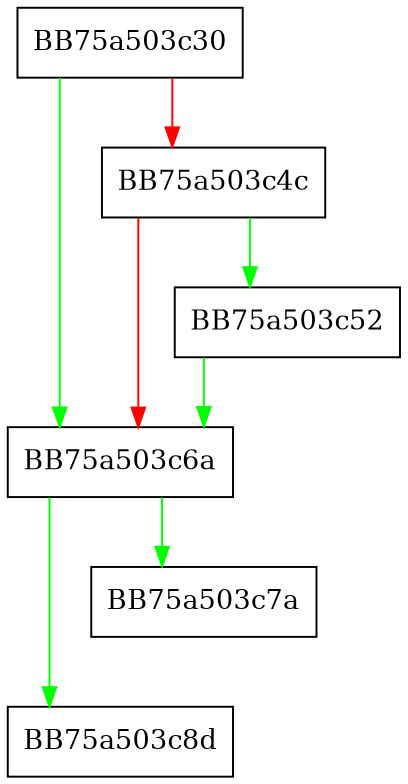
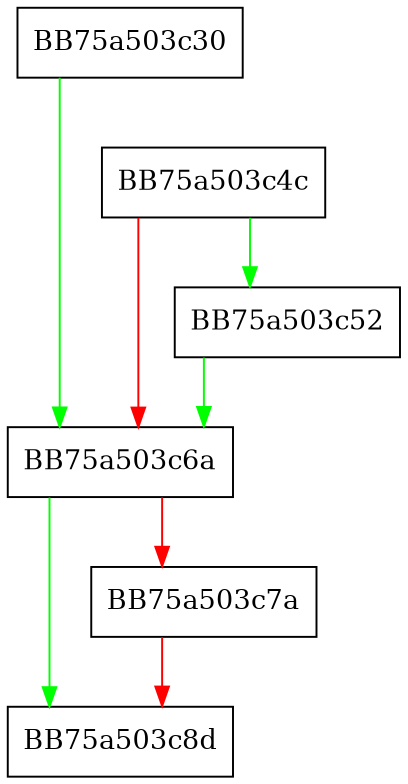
edge "BB75a503c30" -> "BB75a503c4c": removed
edge "BB75a503c6a" -> "BB75a503c7a": color green -> red
edge "BB75a503c7a" -> "BB75a503c8d": added
